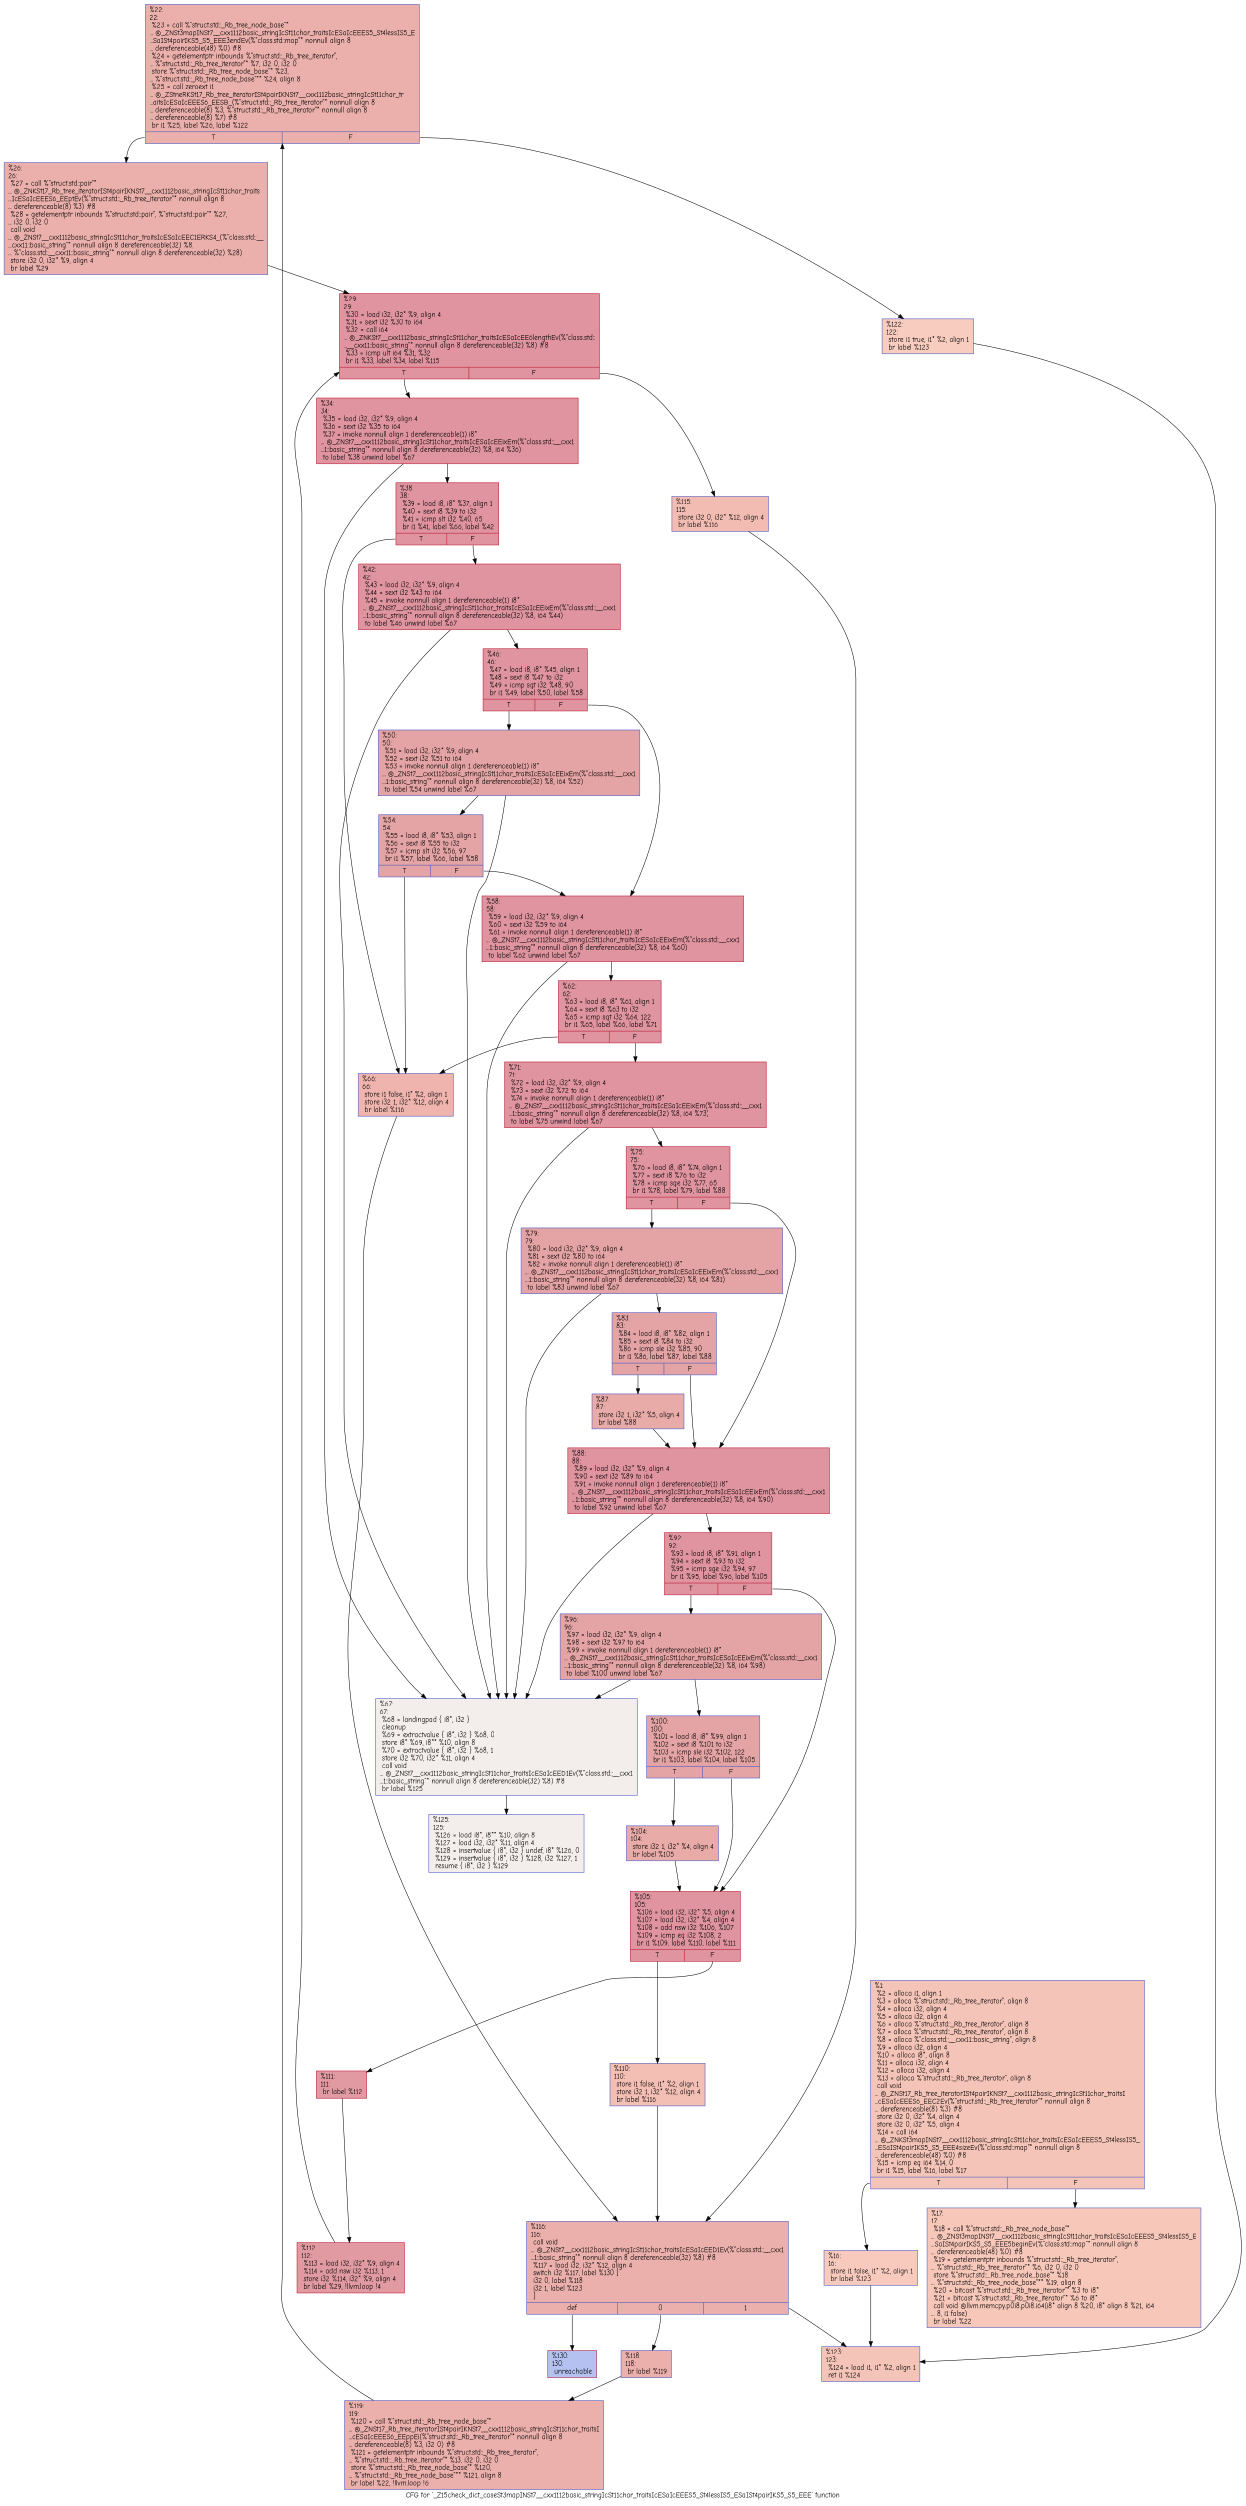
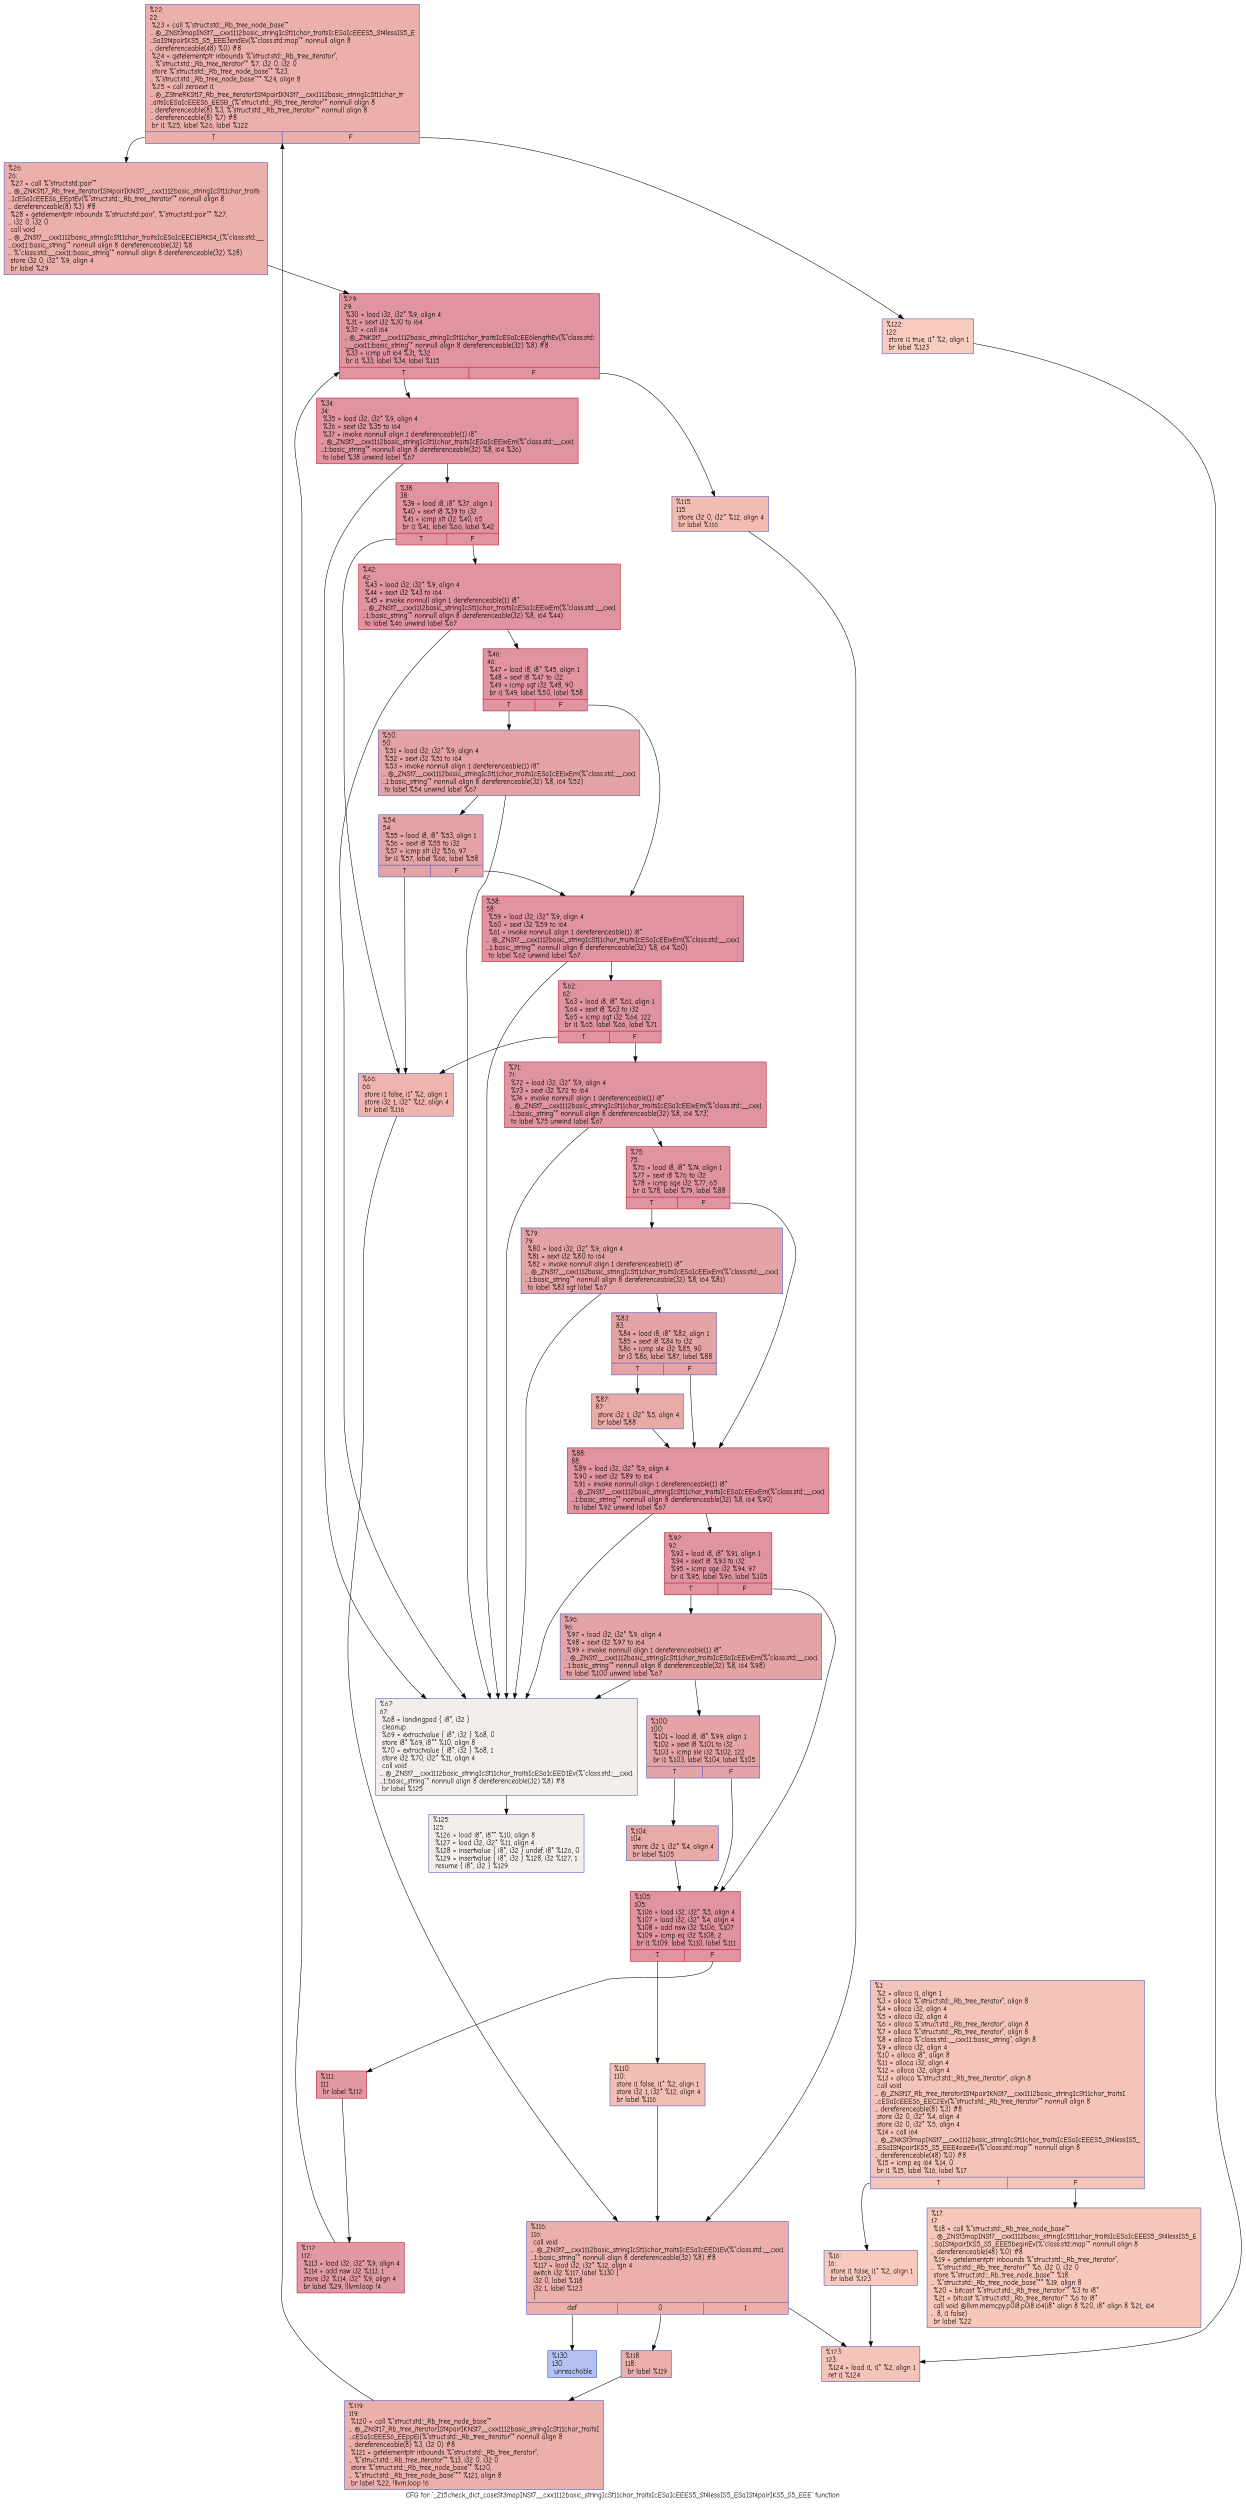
node "%79:": text "to label %83 unwind label %67" -> "to label %83 sgt label %67"
node "%83:": text "br i1 %86, label %87, label %88" -> "br i3 %86, label %87, label %88"
node "%130:": color #b70d28ff -> #3d50c3ff
